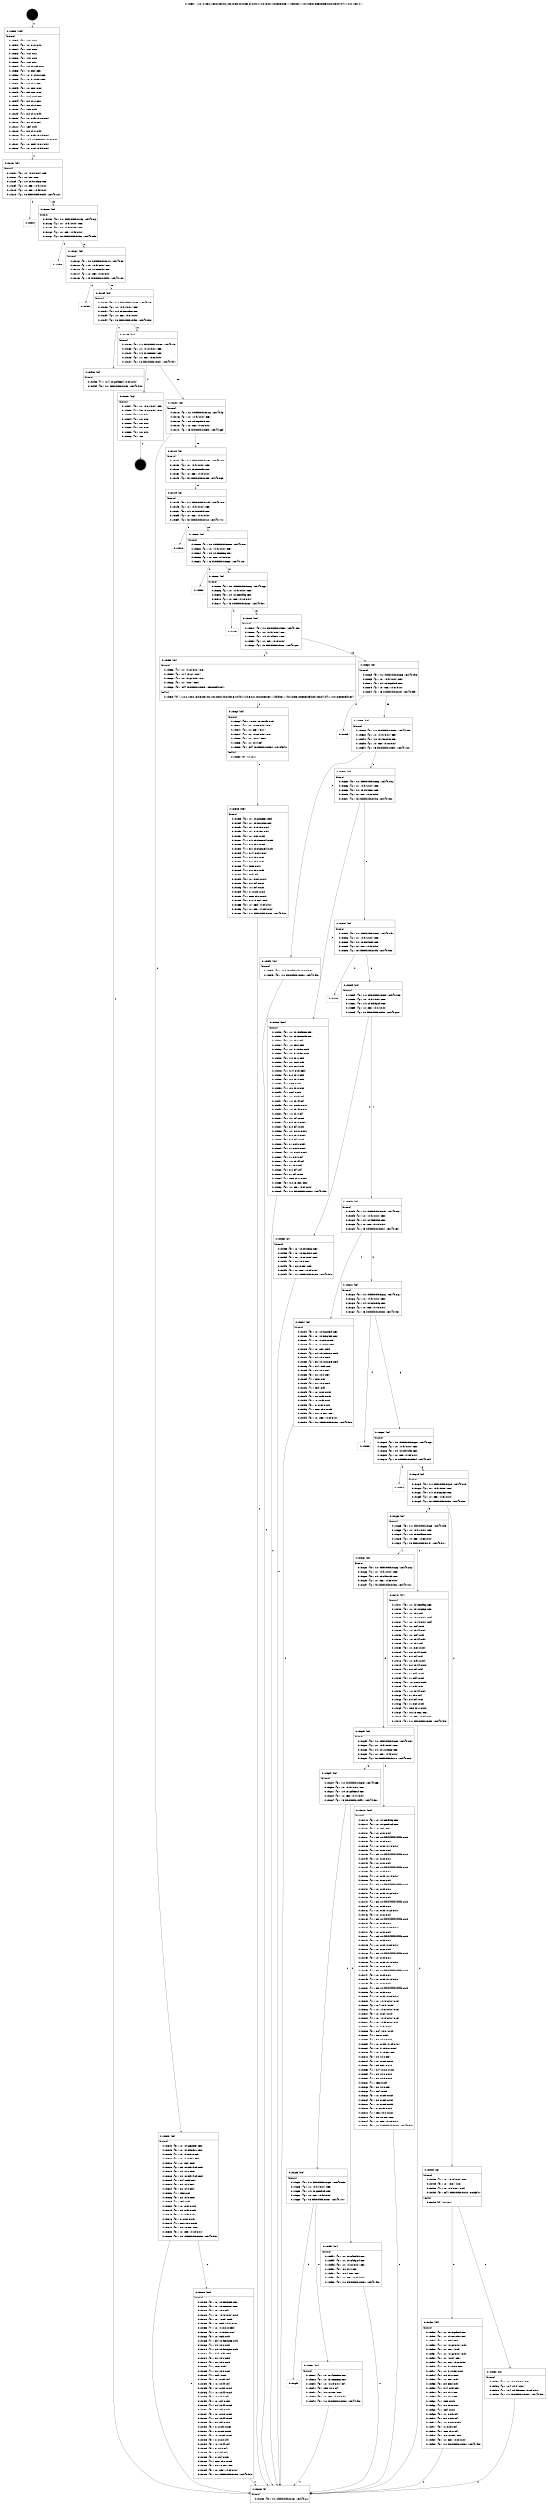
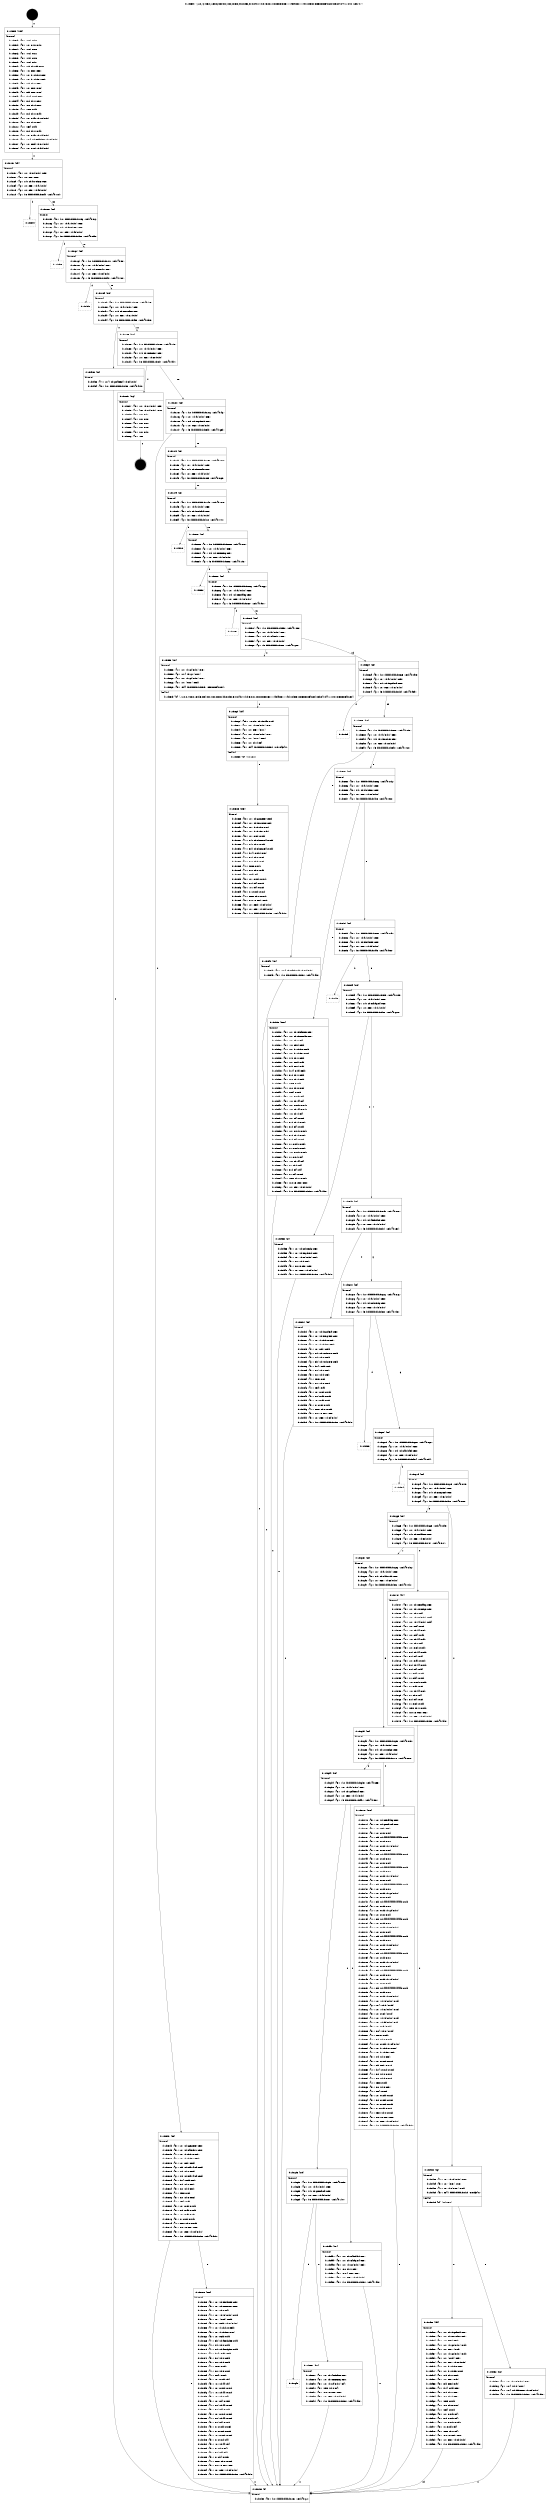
edge "0x401531 [28]" -> "0x401ce7": reversed
edge "0x40162d [28]" -> "0x401649 [28]": removed, label "6"
edge "0x401925 [99]" -> "0x401dac [5]": label " 1" -> " 10"
